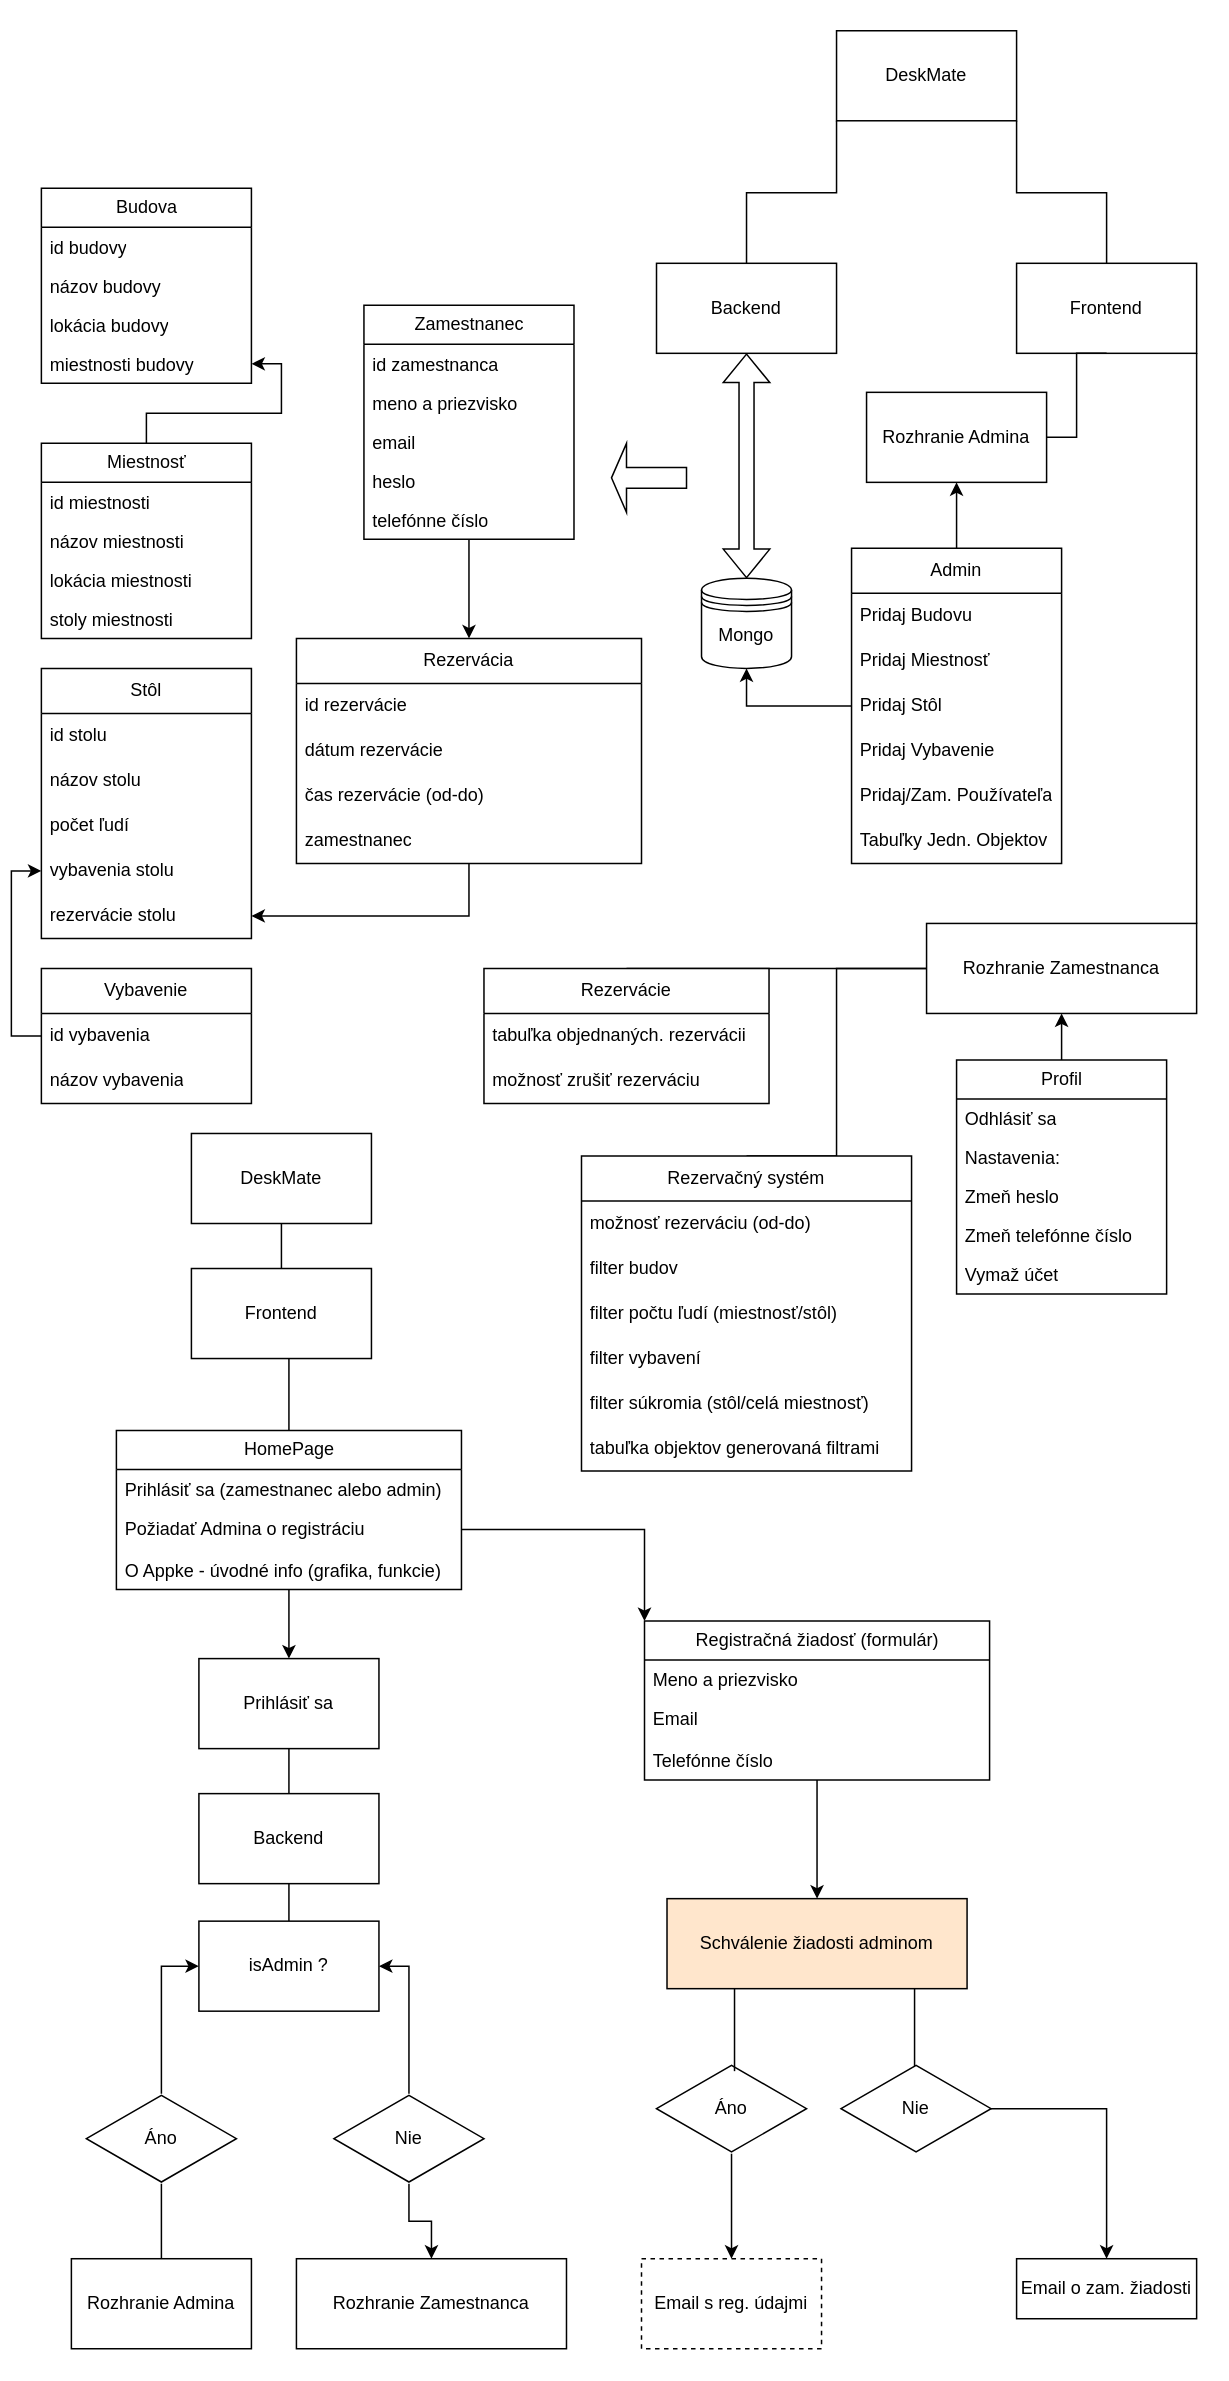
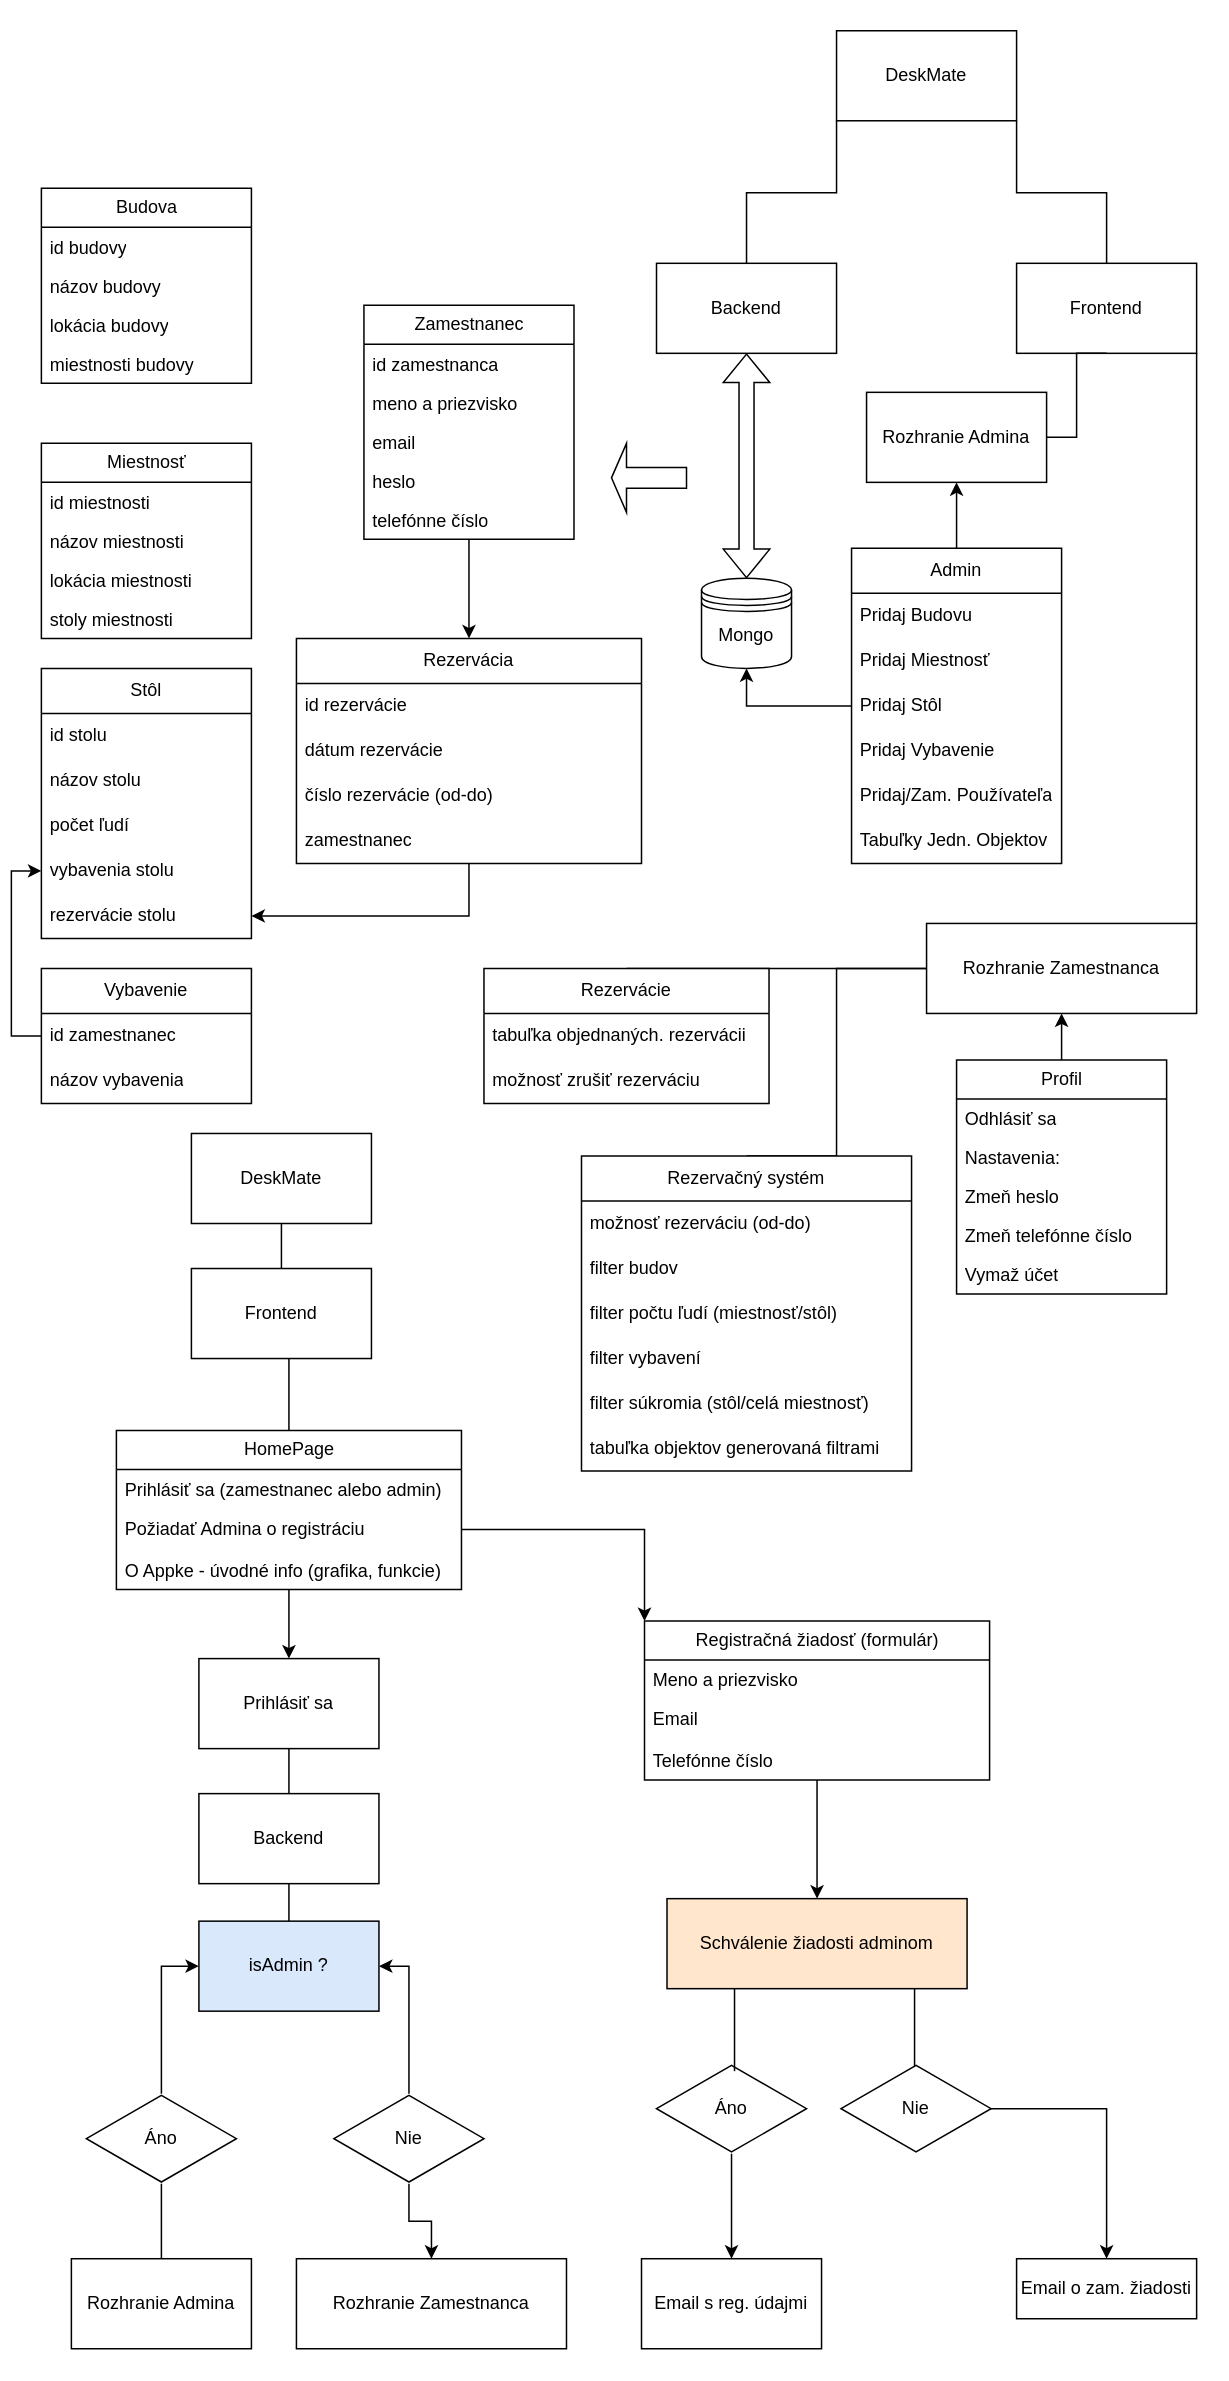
edge "Miestnosť" -> "miestnosti budovy": removed
node "čas rezervácie (od-do)": label "čas rezervácie (od-do)" -> "číslo rezervácie (od-do)"
node "id vybavenia": label "id vybavenia" -> "id zamestnanec"
node "isAdmin ?": fillcolor #ffffff -> #dae8fc
node "Email s reg. údajmi": style dashed -> solid
